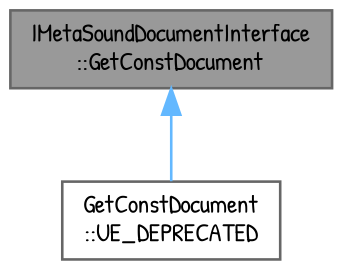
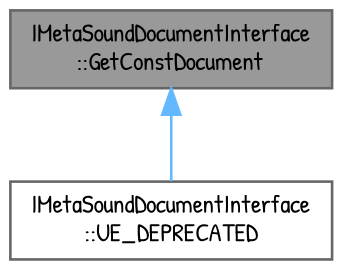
node "GetConstDocument ::UE_DEPRECATED": label "GetConstDocument ::UE_DEPRECATED" -> "IMetaSoundDocumentInterface ::UE_DEPRECATED"
